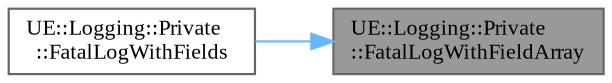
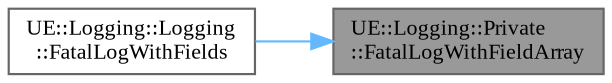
node "UE::Logging::Private ::FatalLogWithFields": label "UE::Logging::Private ::FatalLogWithFields" -> "UE::Logging::Logging ::FatalLogWithFields"
